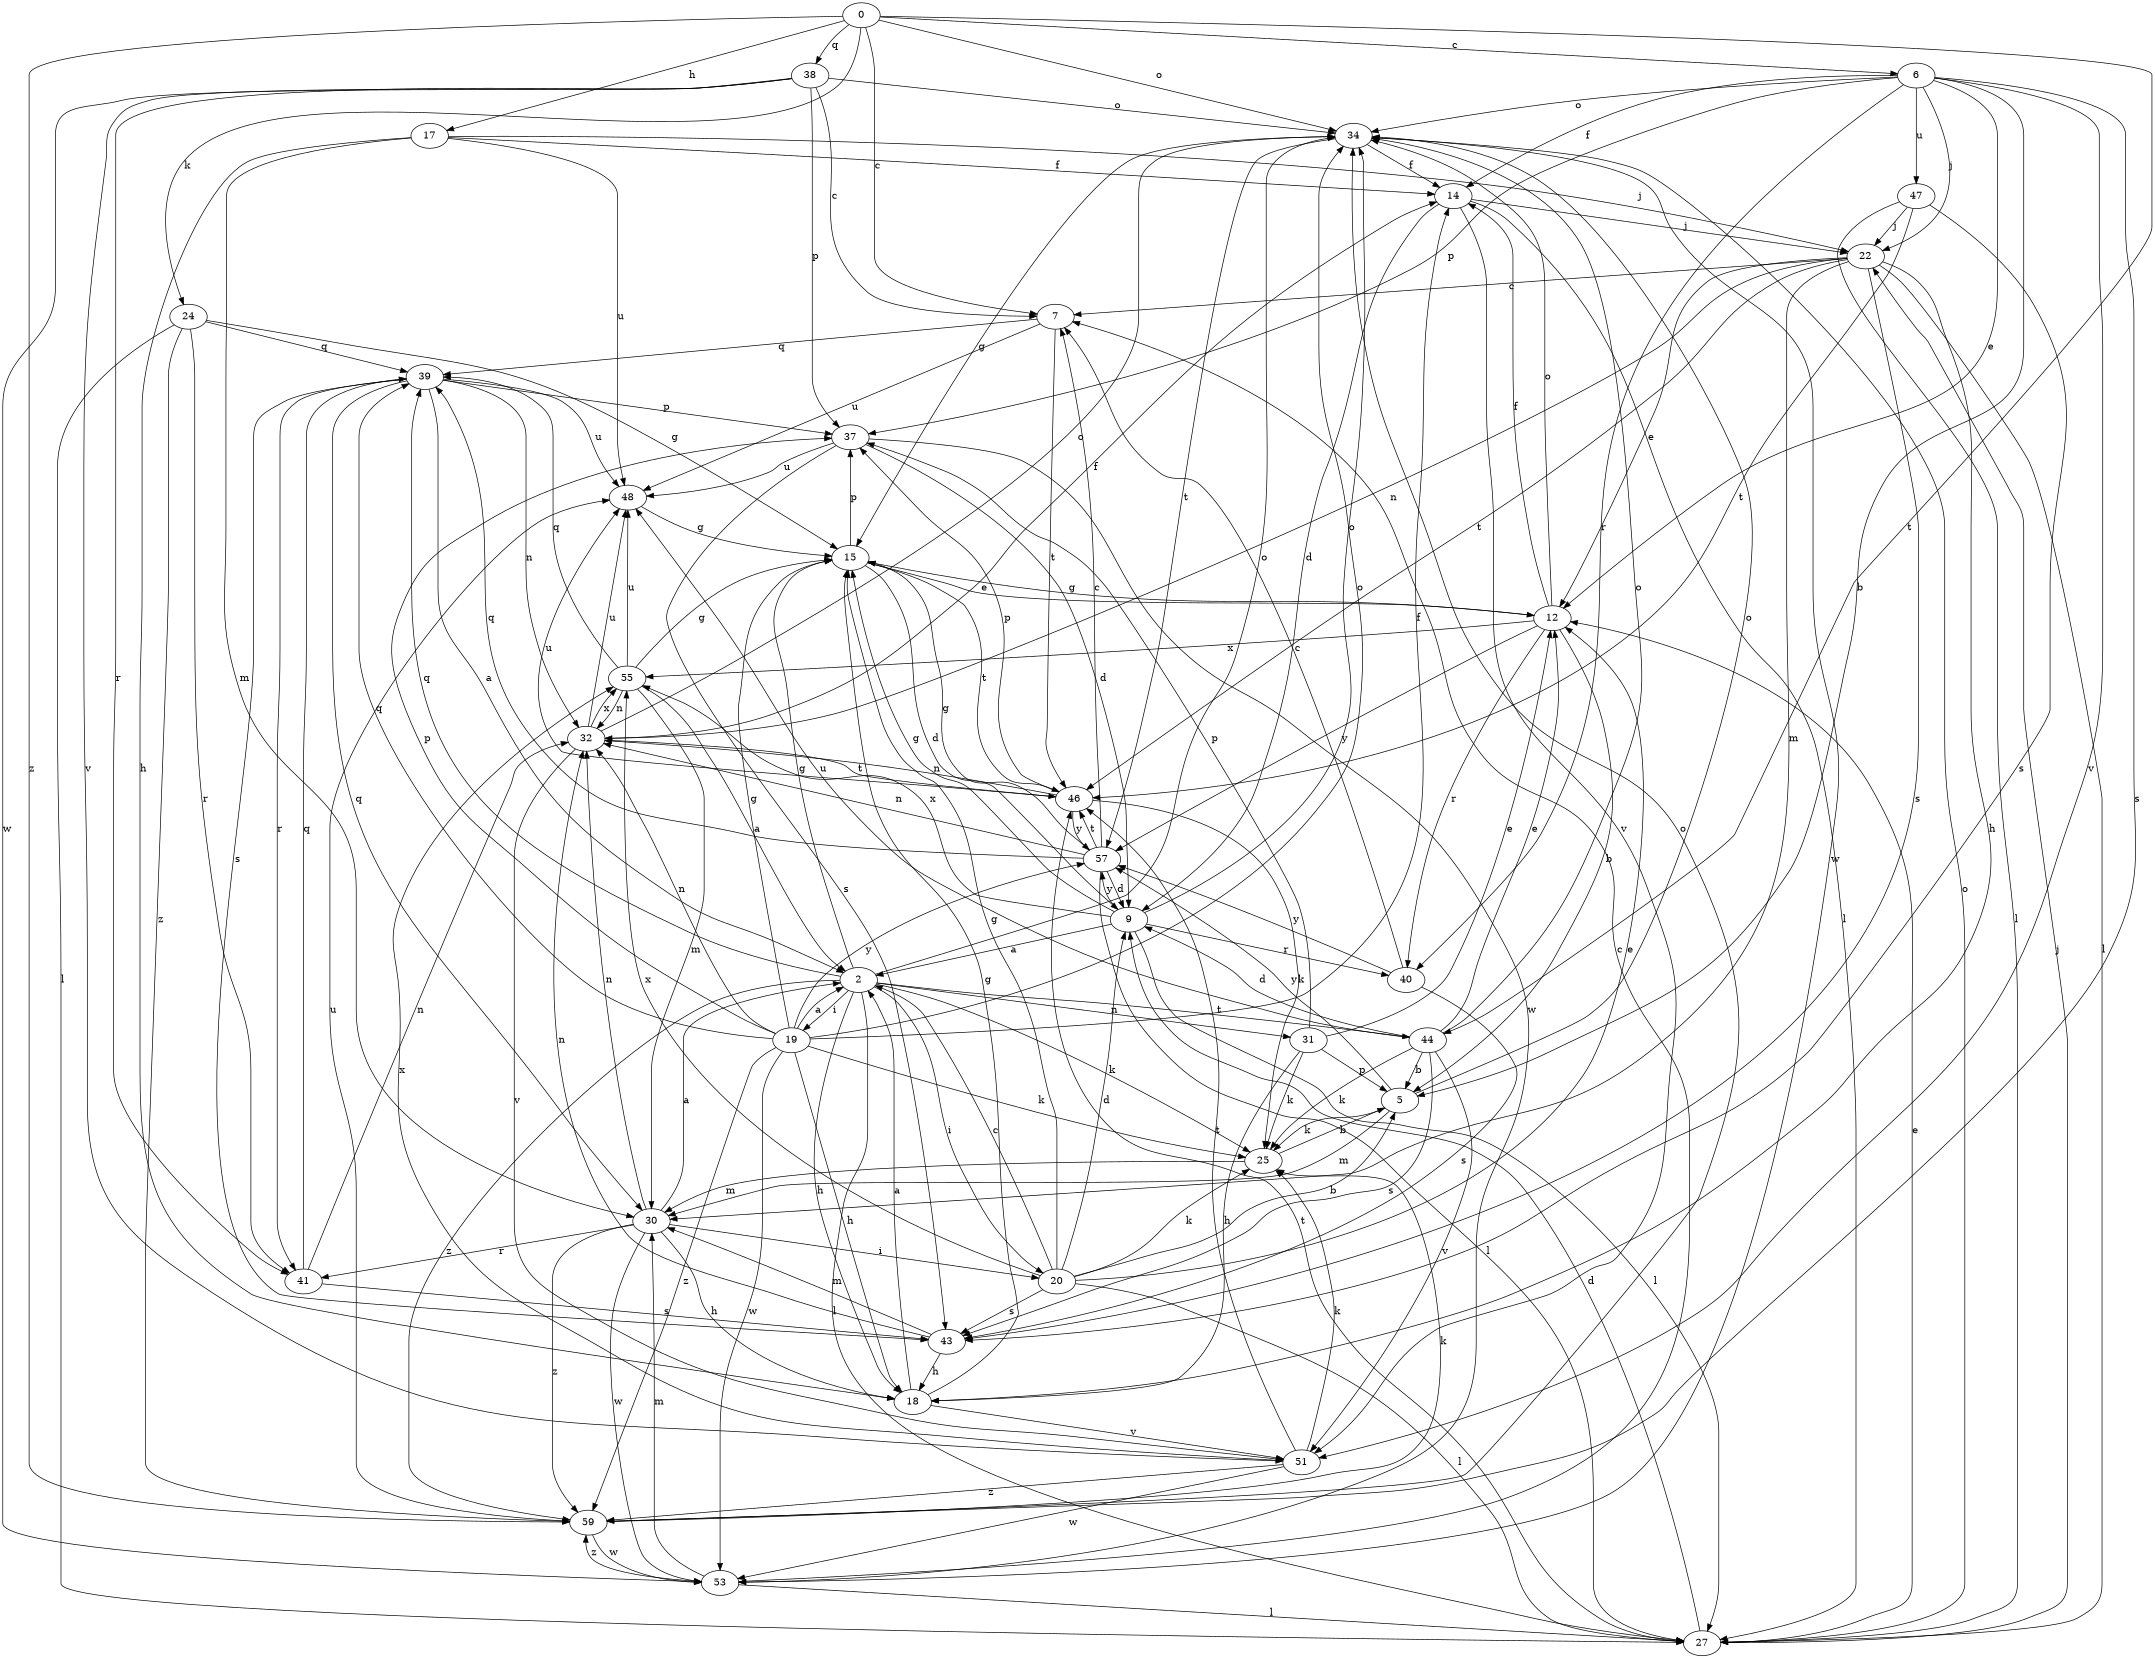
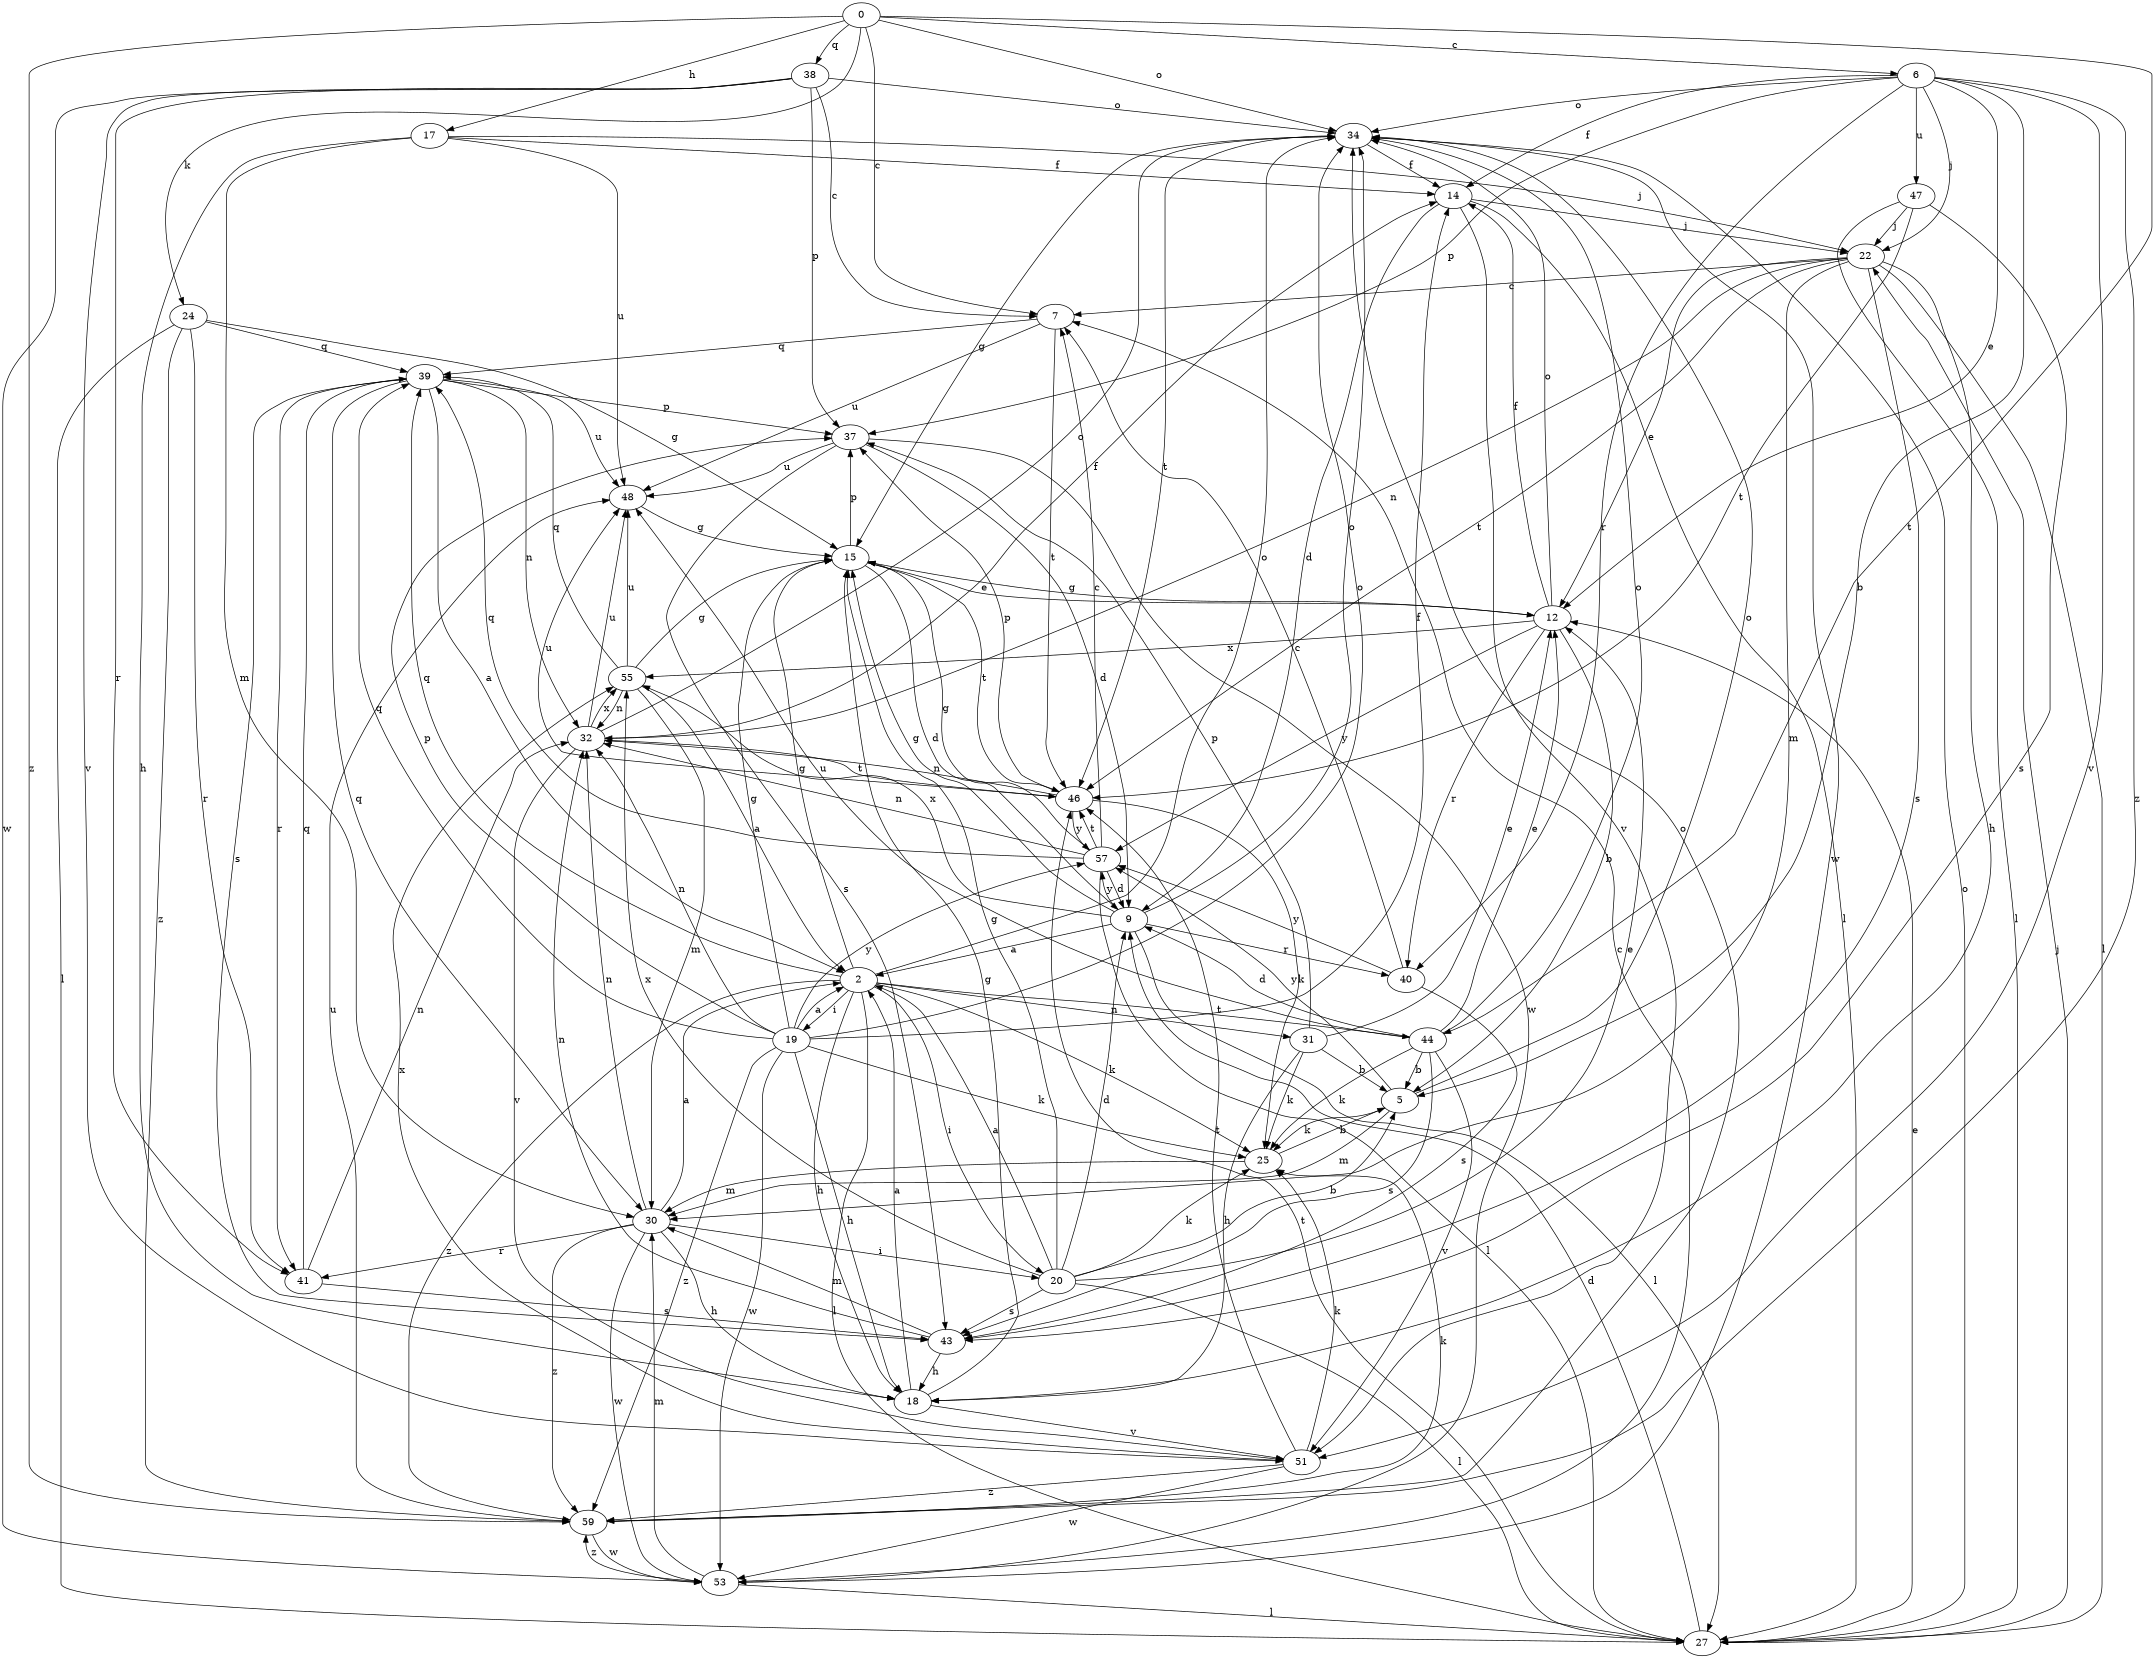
edge "34" -> "57": now "34" -> "46"
edge "6" -> "59": label "s" -> "z"
edge "31" -> "5": label "p" -> "b"
edge "20" -> "2": label "c" -> "a"
